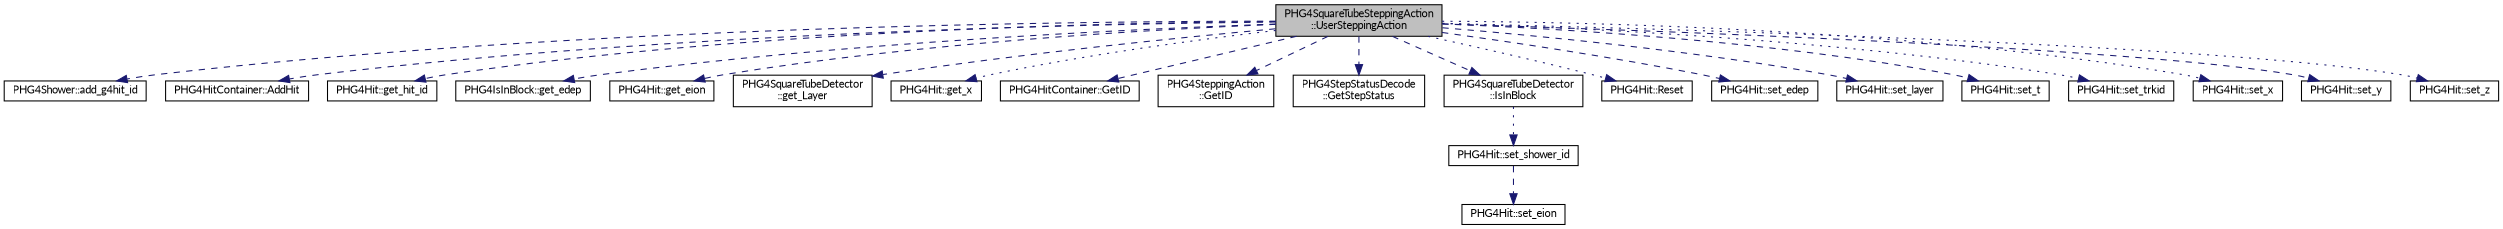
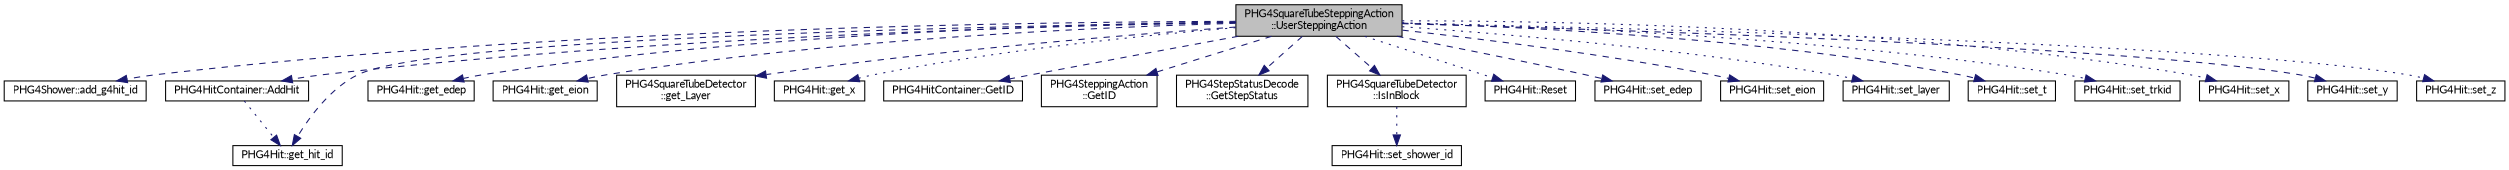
edge "PHG4SquareTubeSteppingAction ::UserSteppingAction" -> "PHG4Hit::set_layer": style dashed -> dotted
node "PHG4IsInBlock::get_edep": label "PHG4IsInBlock::get_edep" -> "PHG4Hit::get_edep"
edge "PHG4HitContainer::AddHit" -> "PHG4Hit::get_hit_id": added
edge "PHG4Hit::set_shower_id" -> "PHG4Hit::set_eion": now "PHG4SquareTubeSteppingAction ::UserSteppingAction" -> "PHG4Hit::set_eion"
